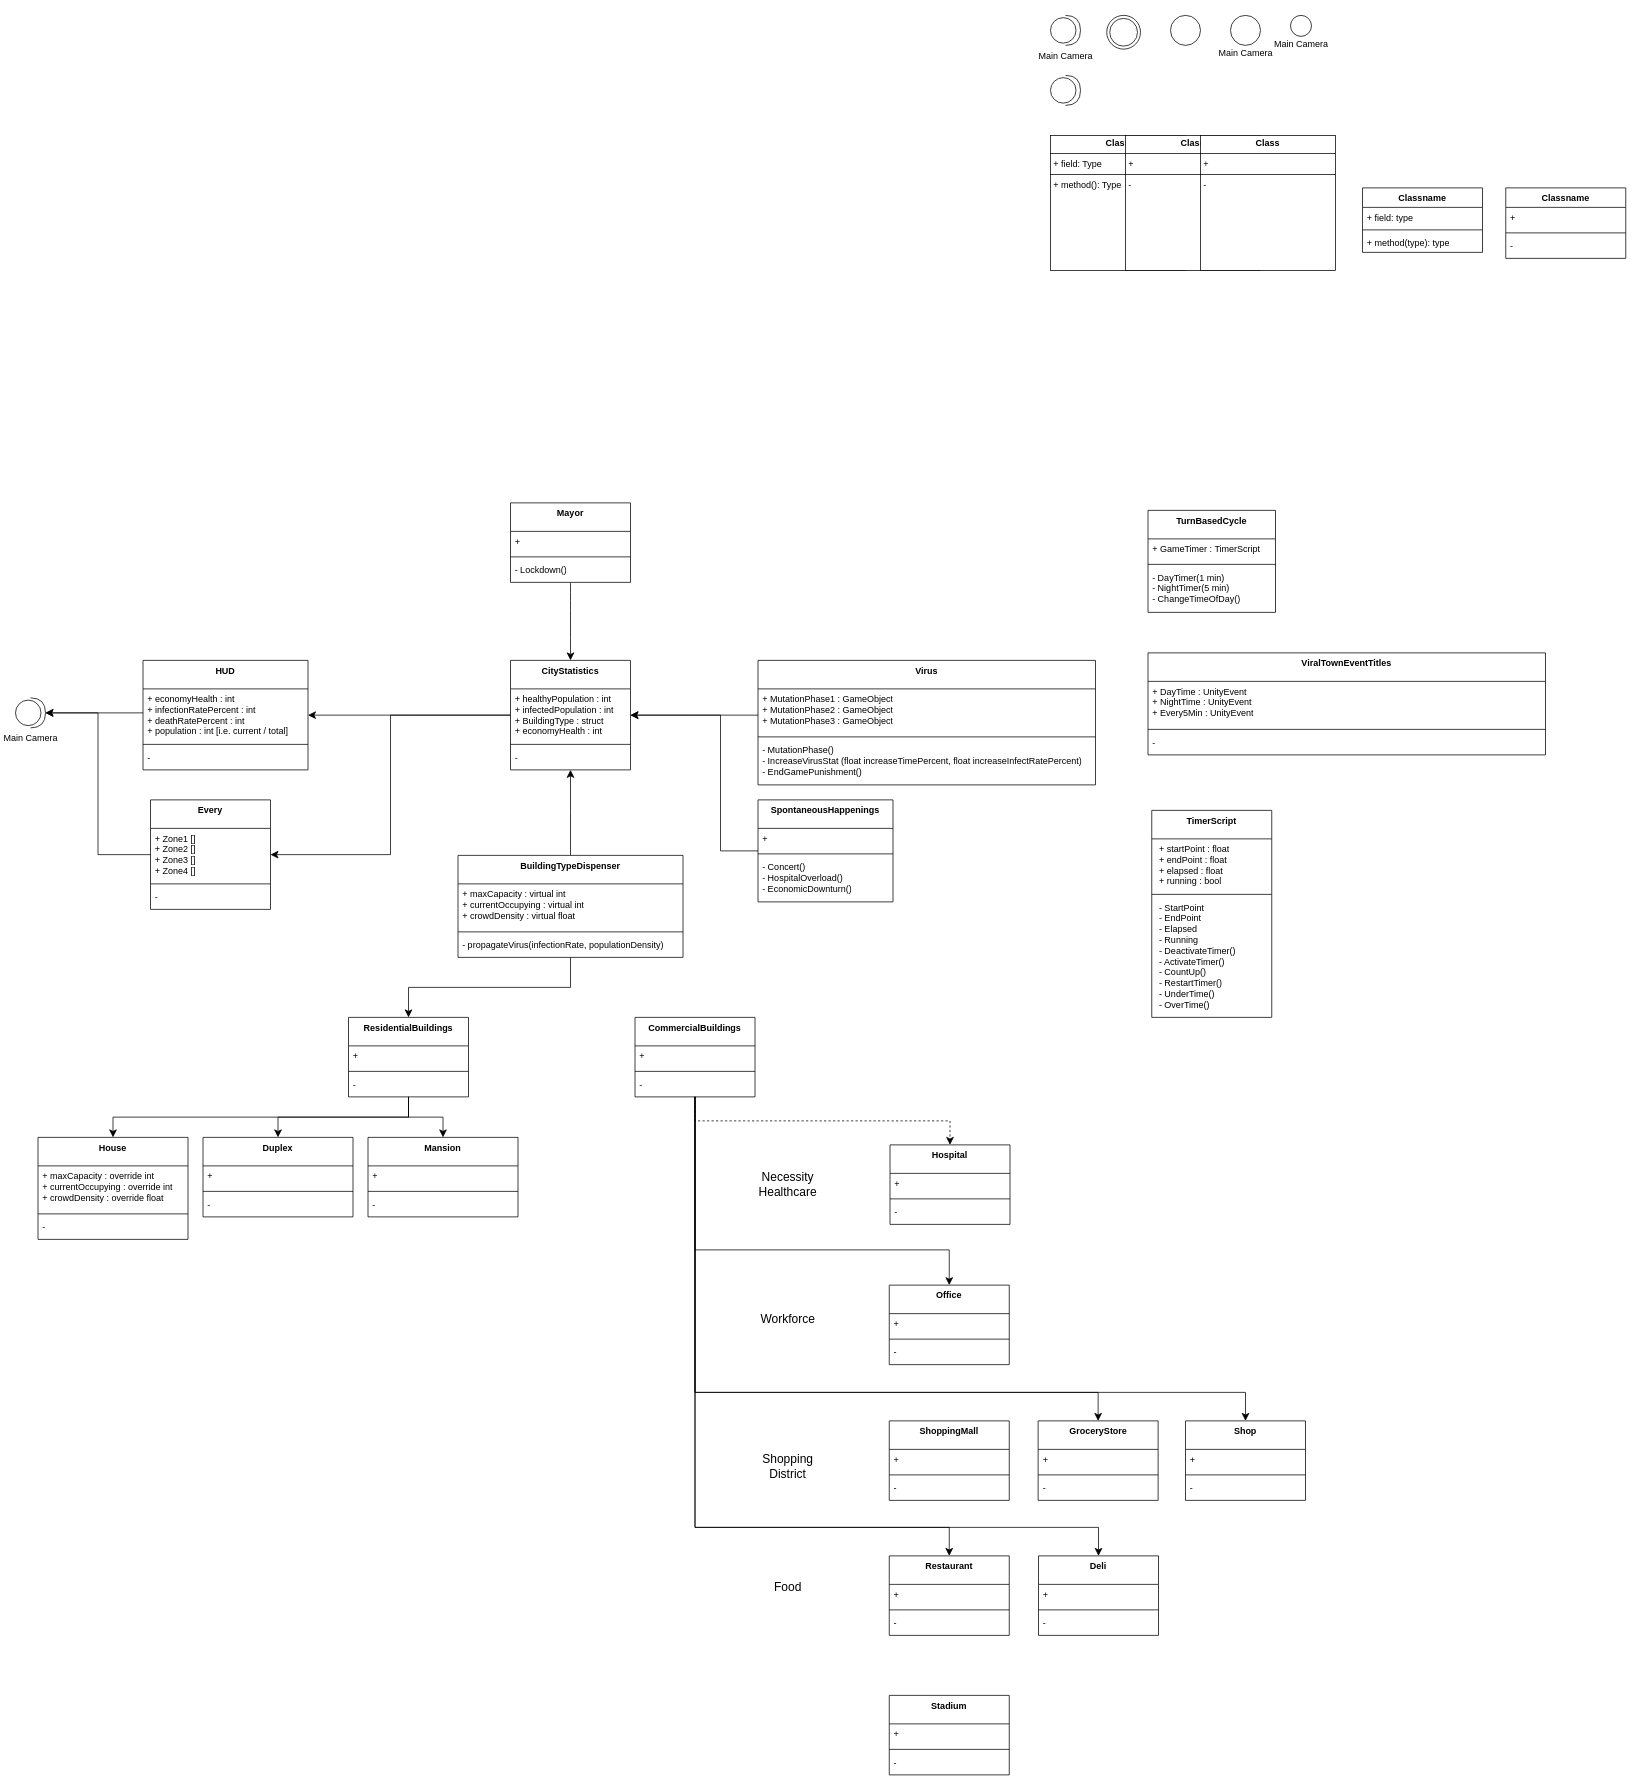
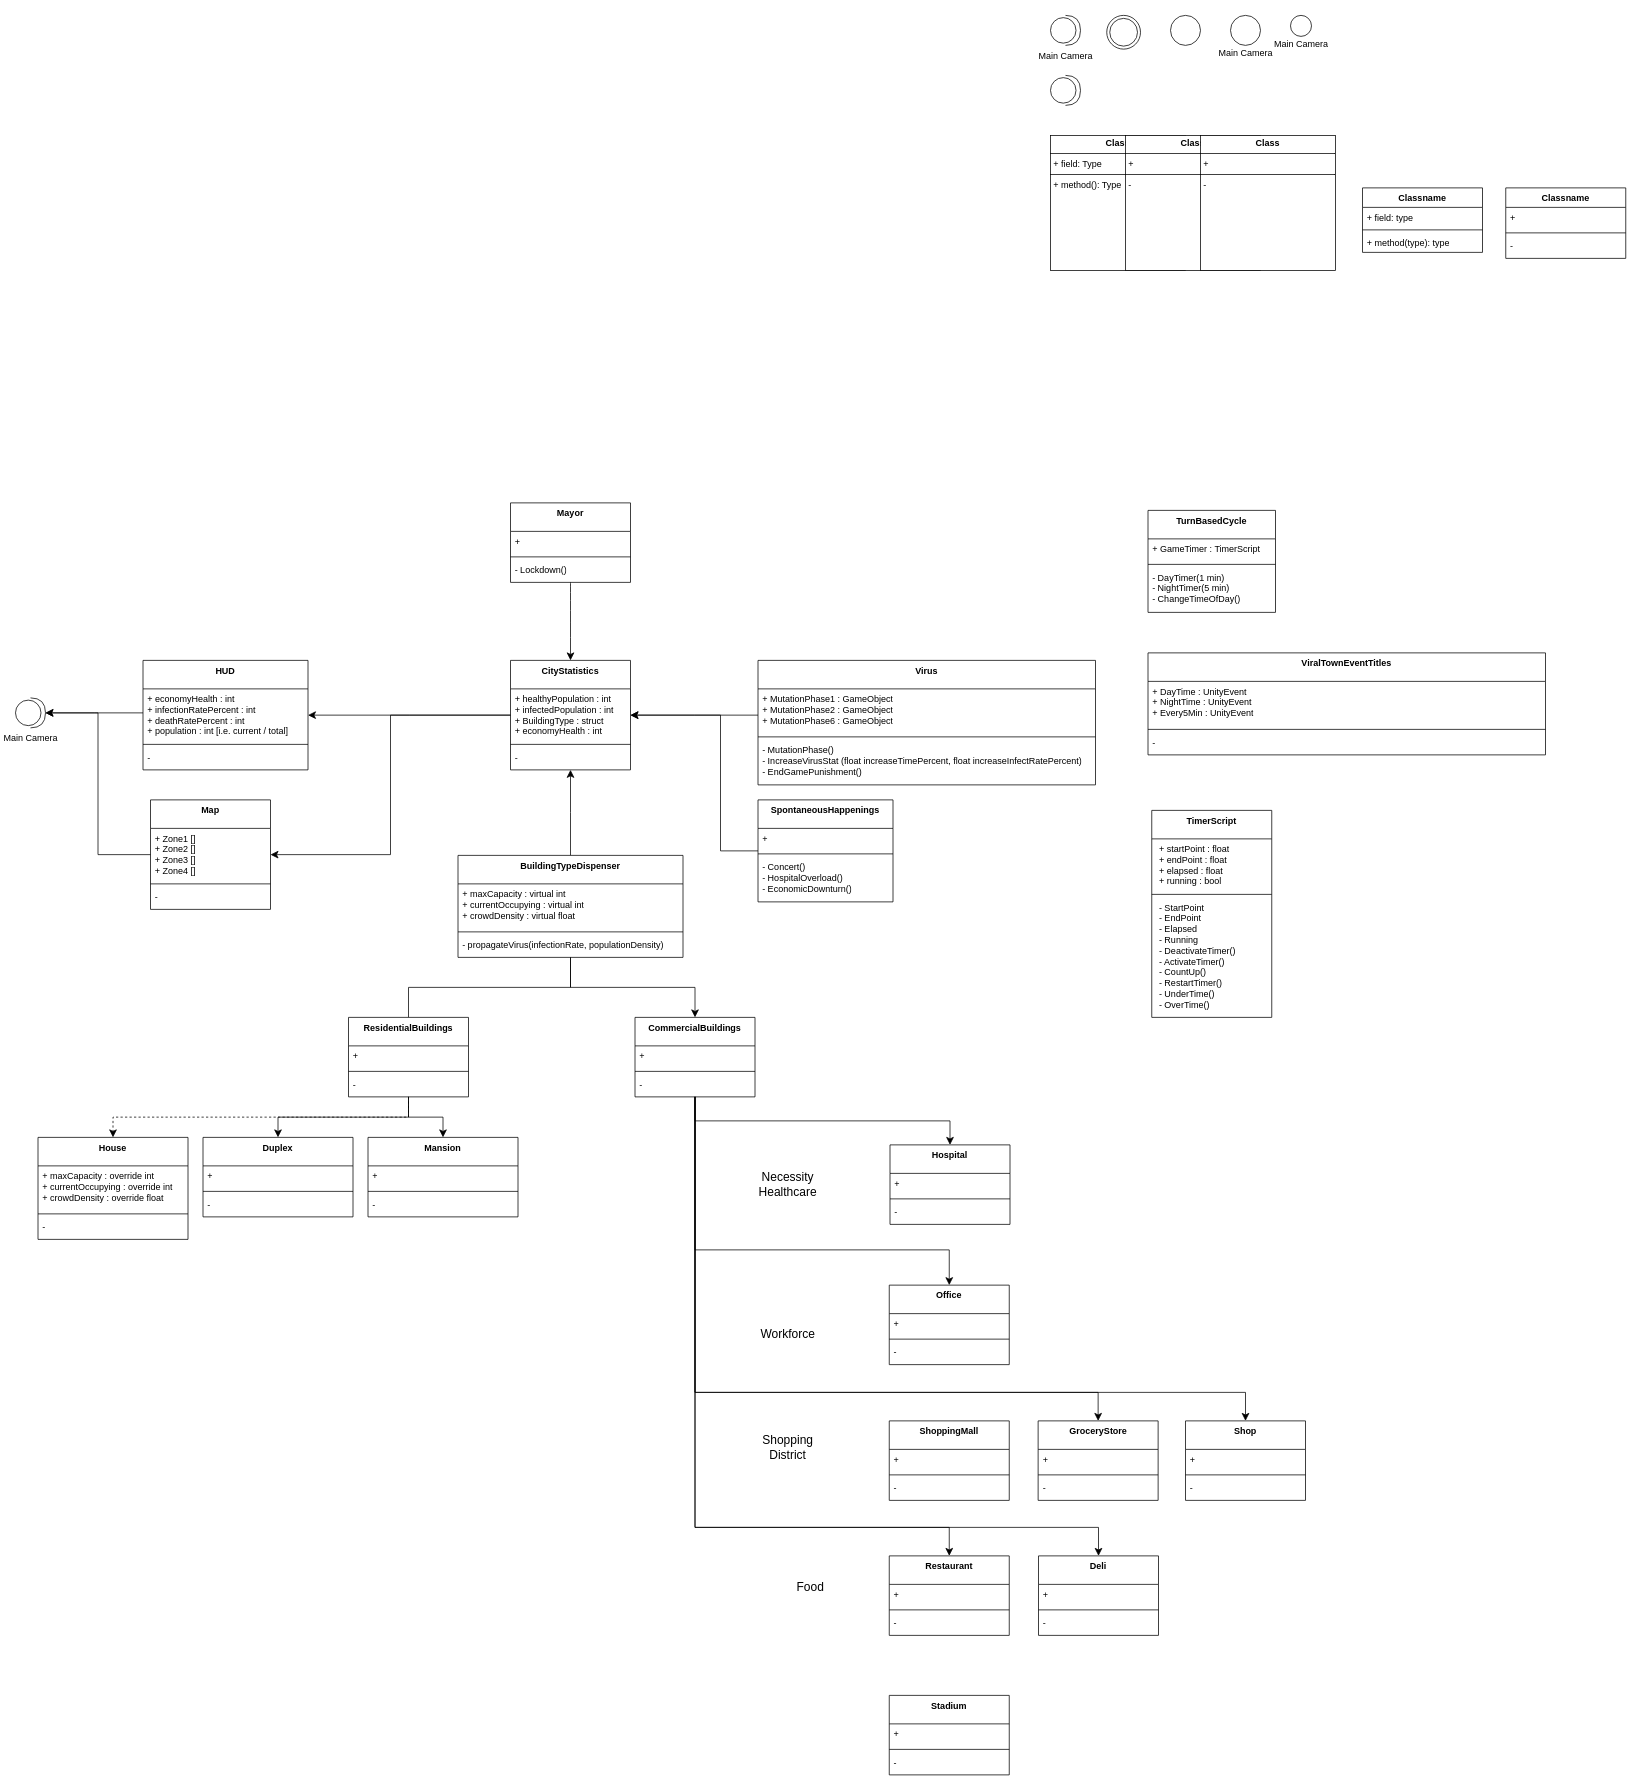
node "+ MutationPhase1 : GameObject + MutationPhase2 : GameObject + MutationPhase3 : GameObject": label "+ MutationPhase1 : GameObject + MutationPhase2 : GameObject + MutationPhase3 : GameObject" -> "+ MutationPhase1 : GameObject + MutationPhase2 : GameObject + MutationPhase6 : GameObject"
node "Every": label "Every" -> "Map"
edge "BuildingTypeDispenser" -> "CommercialBuildings": added
edge "BuildingTypeDispenser" -> "ResidentialBuildings": arrowhead classic -> none
edge "ResidentialBuildings" -> "House": style solid -> dashed
edge "CommercialBuildings" -> "Hospital": style dashed -> solid
node "Workforce": moved (788, 1319) -> (788, 1334)
node "Shopping District": moved (788, 1466) -> (788, 1447)
node "Food": moved (788, 1587) -> (810, 1587)
